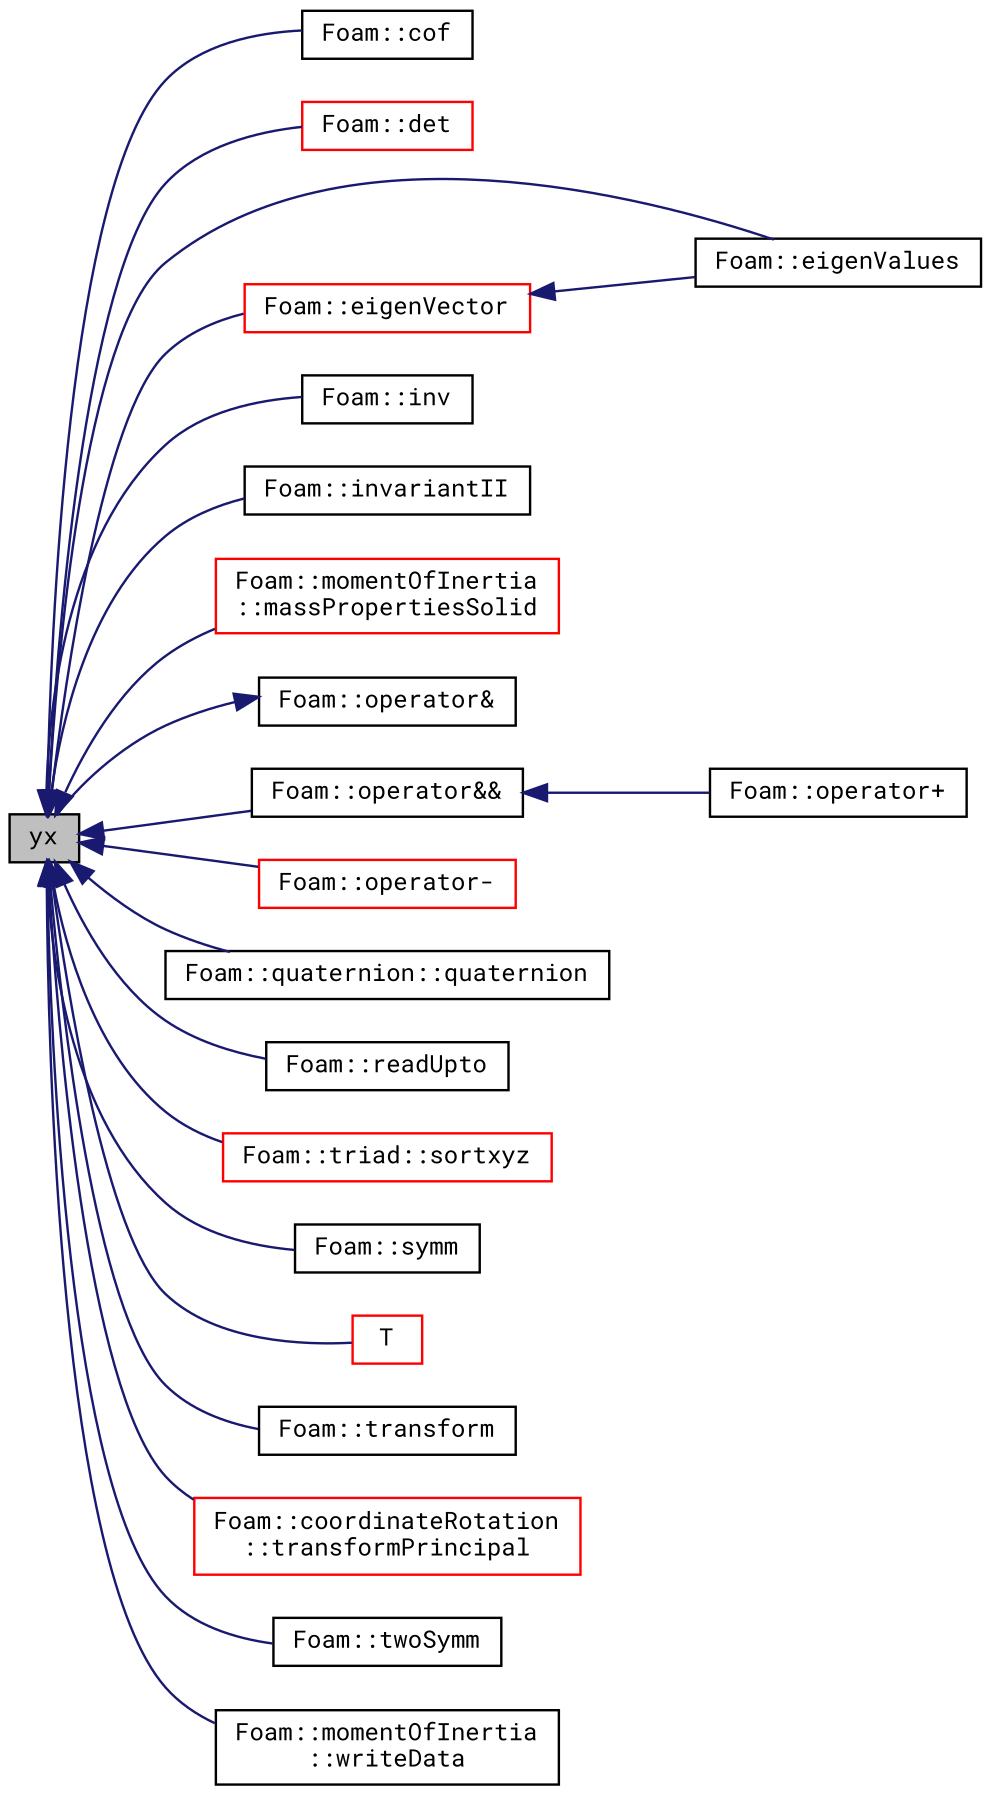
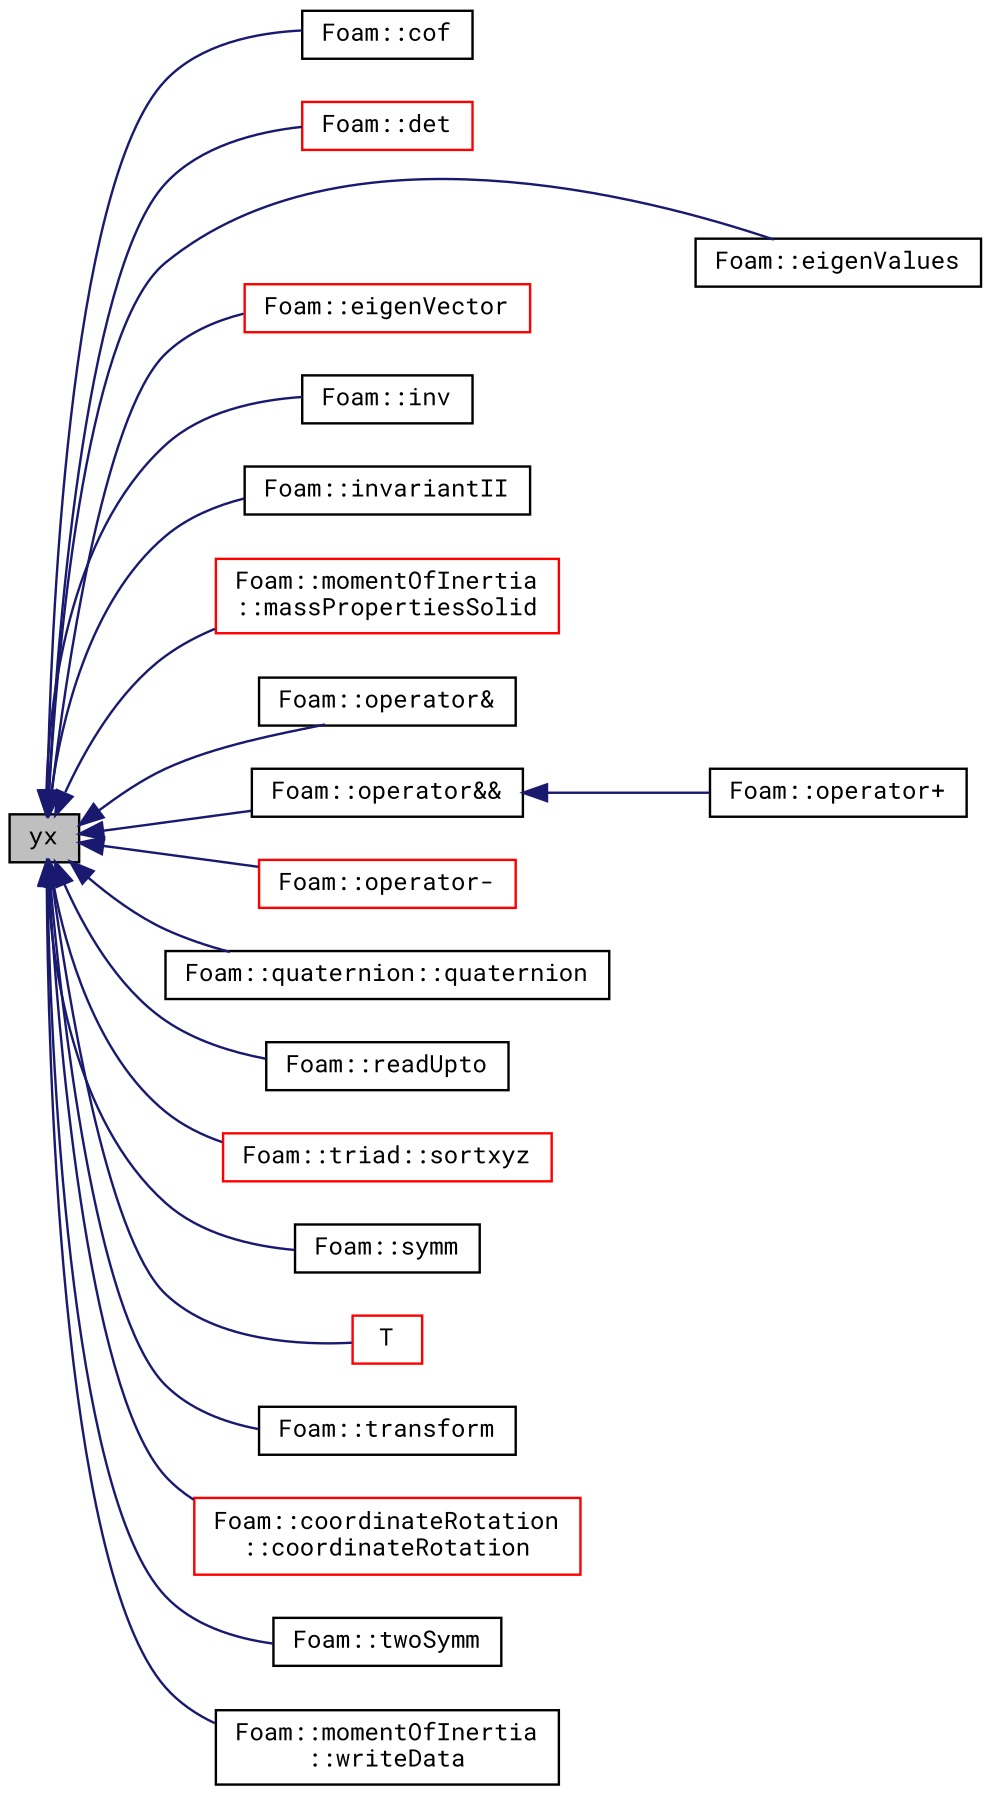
edge "Foam::eigenValues" -> "Foam::eigenVector": removed
edge "yx" -> "Foam::operator&": reversed
node "Foam::coordinateRotation ::transformPrincipal": label "Foam::coordinateRotation ::transformPrincipal" -> "Foam::coordinateRotation ::coordinateRotation"
